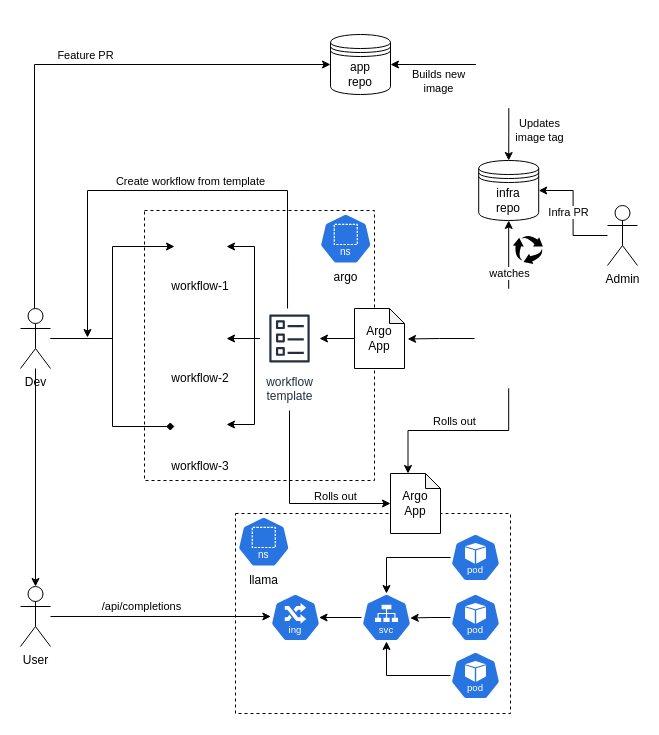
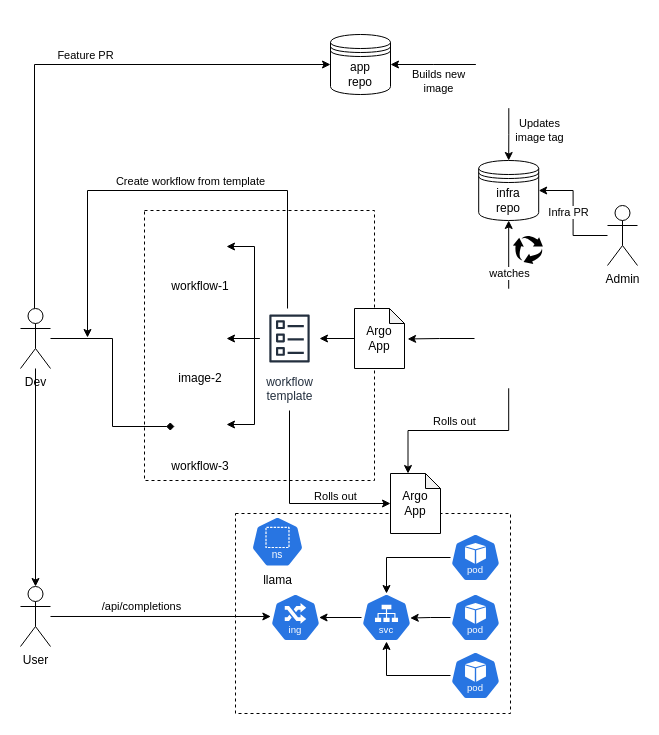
node "argo": removed
edge "Dev" -> "workflow-1": removed
node "workflow-2": label "workflow-2" -> "image-2"
node "llama": size 53x50 -> 80x50
